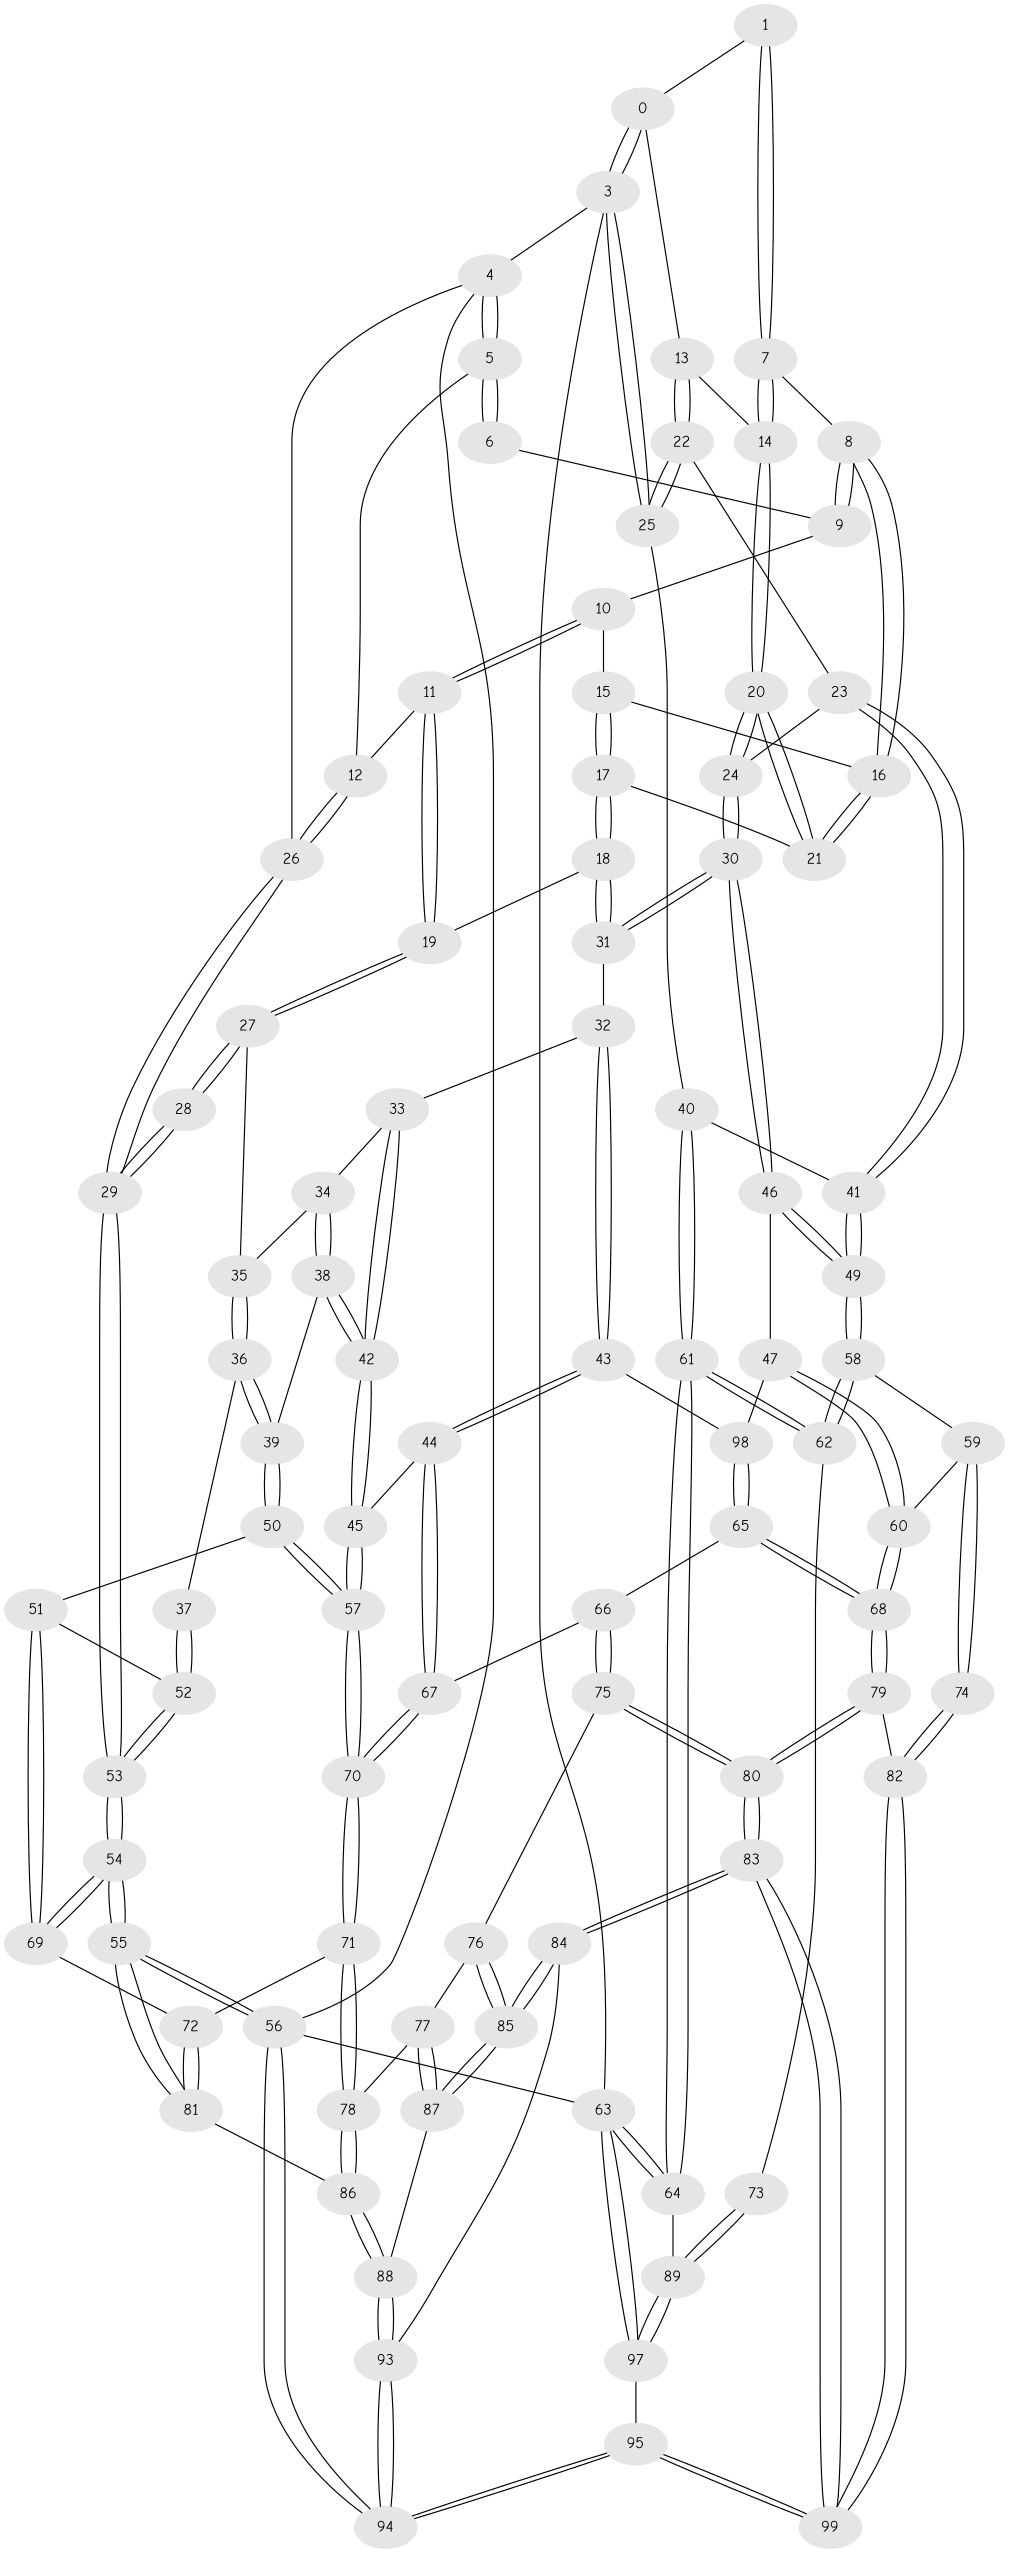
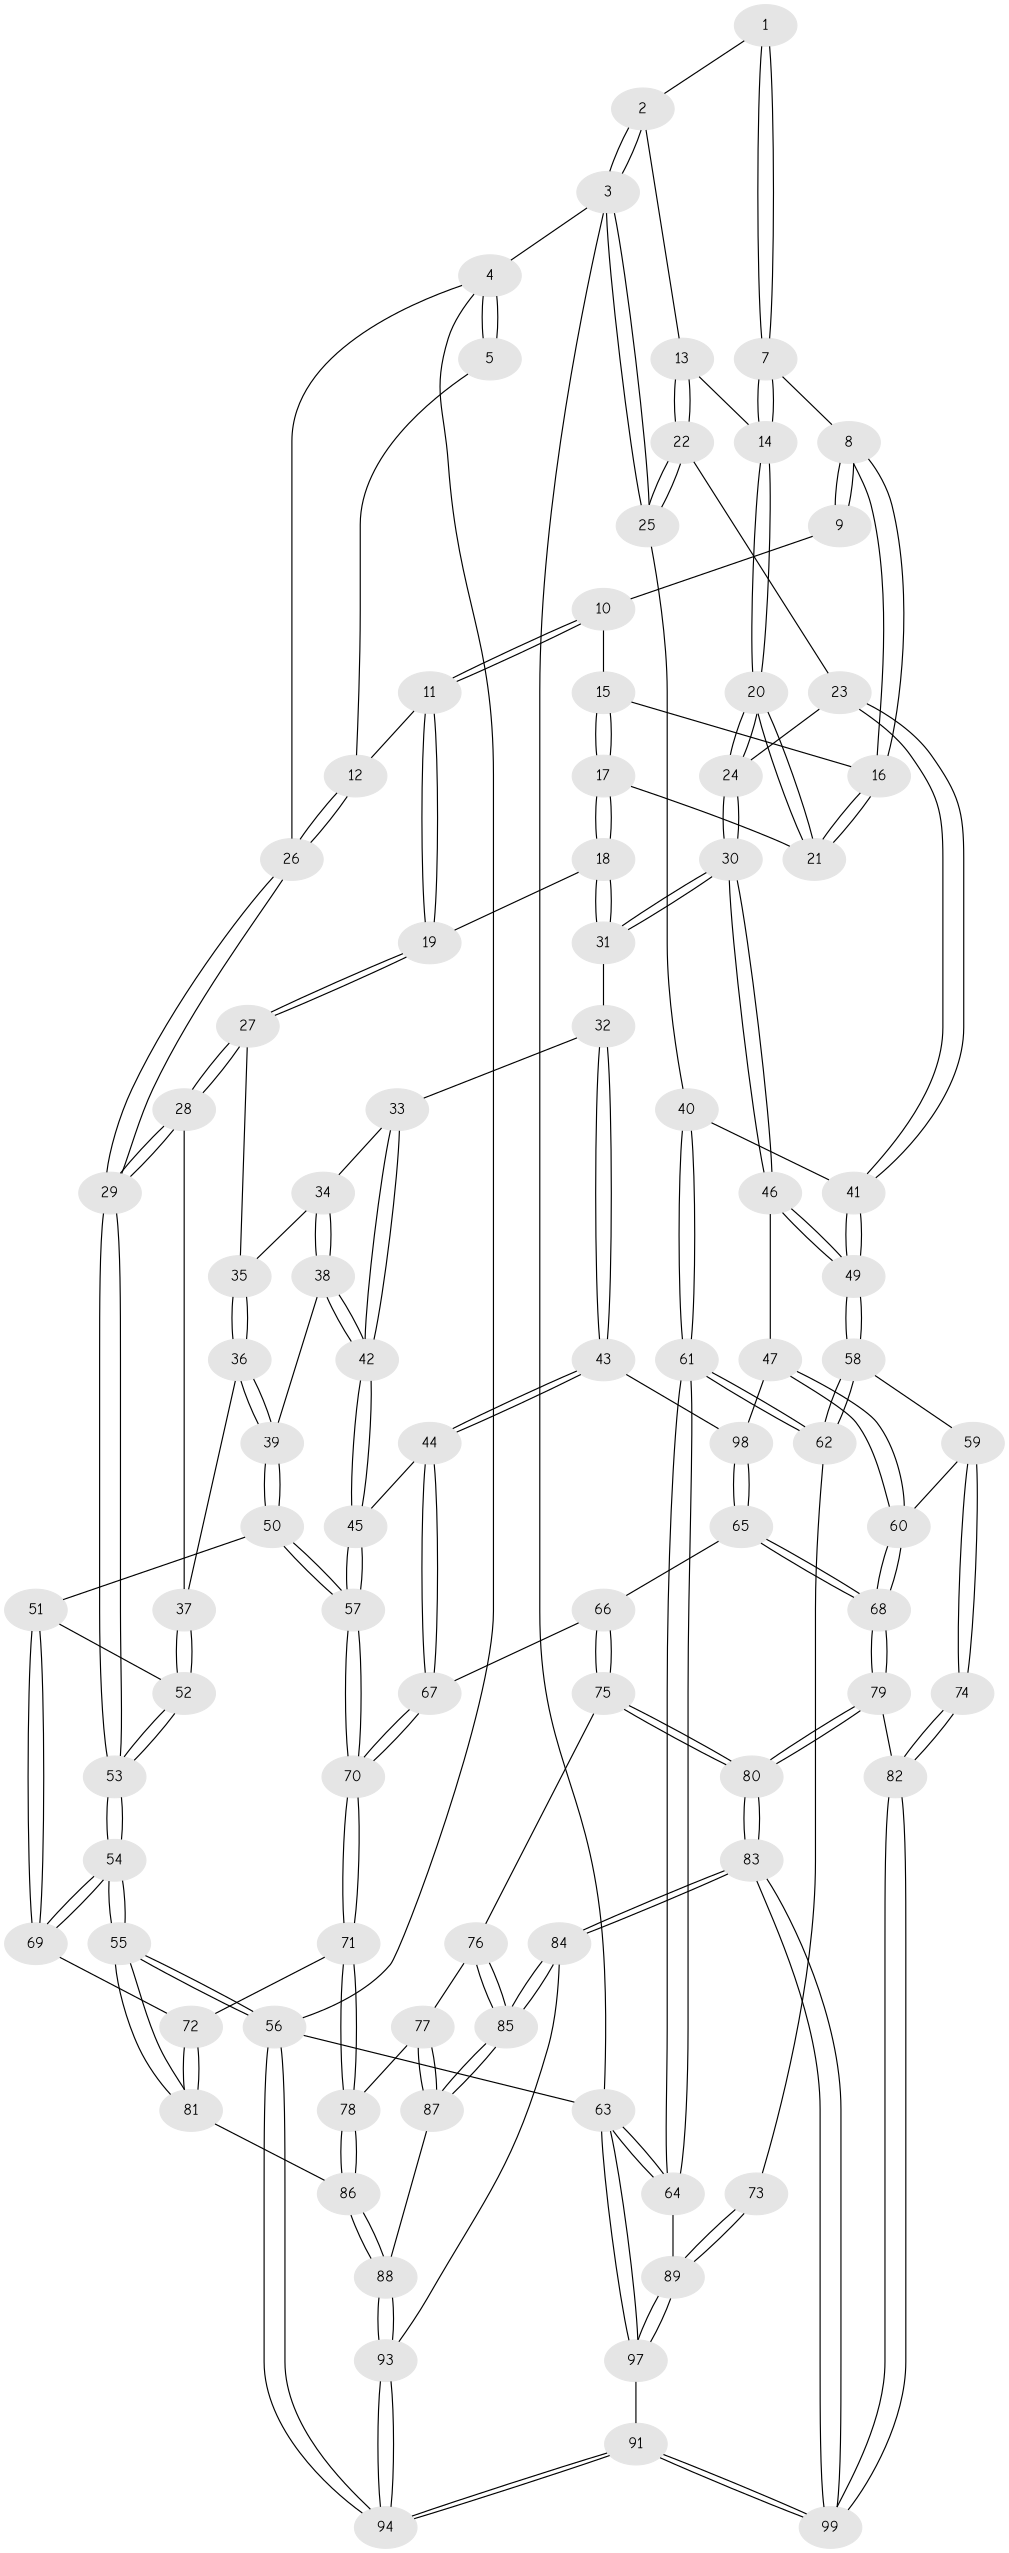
node "0": label "0" -> "2"
node "6": removed
edge "28" -- "37": added
node "95": label "95" -> "91"
